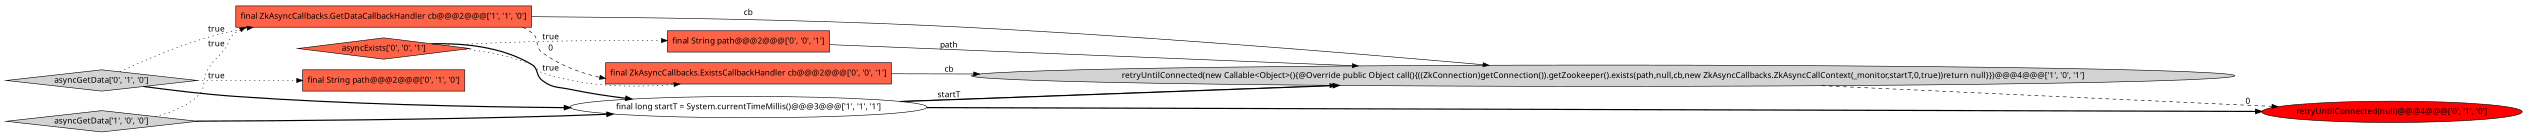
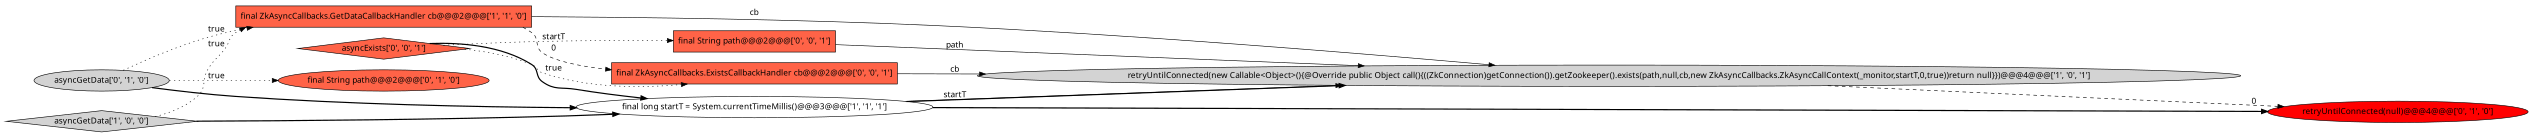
edge "asyncExists['0', '0', '1']" -> "final String path@@@2@@@['0', '0', '1']": label "true" -> "startT"
node "asyncGetData['0', '1', '0']": shape diamond -> ellipse
node "final String path@@@2@@@['0', '1', '0']": shape box -> ellipse
